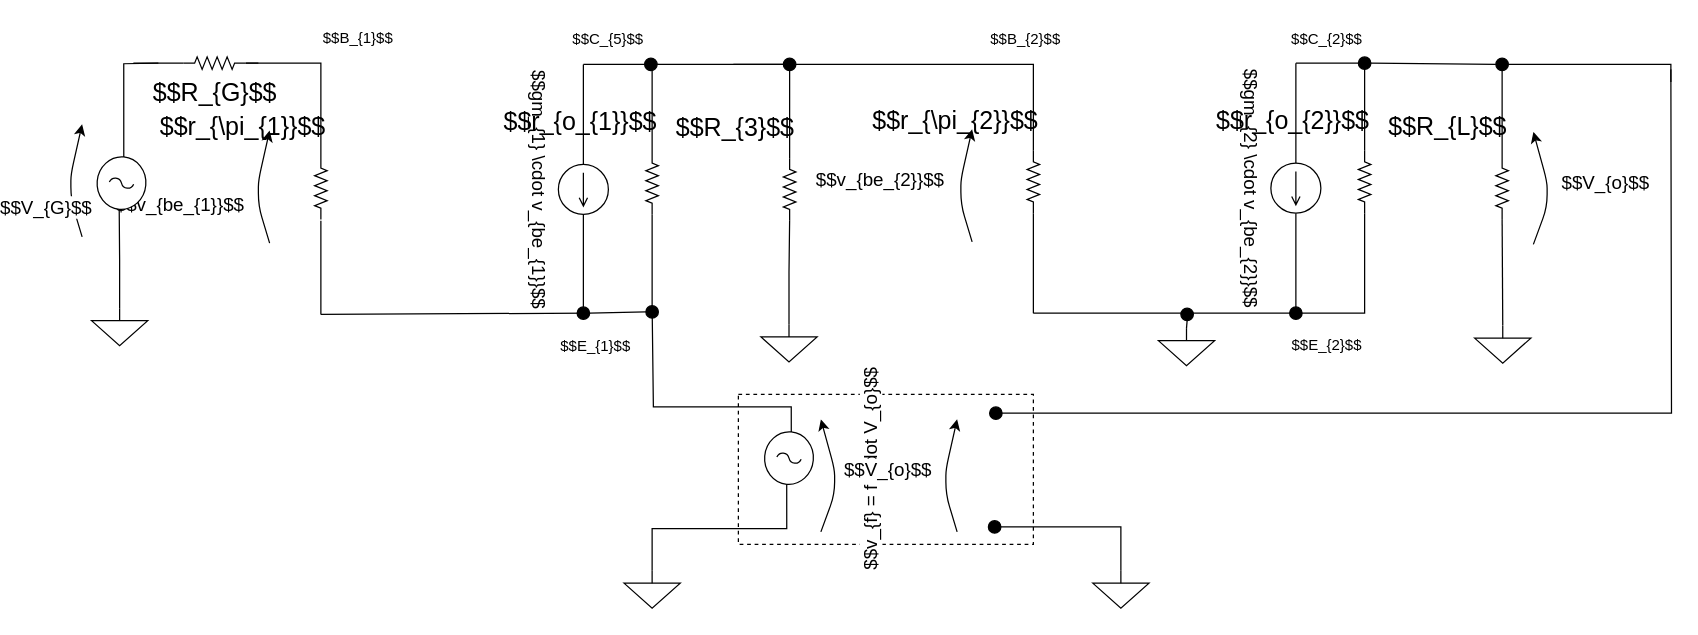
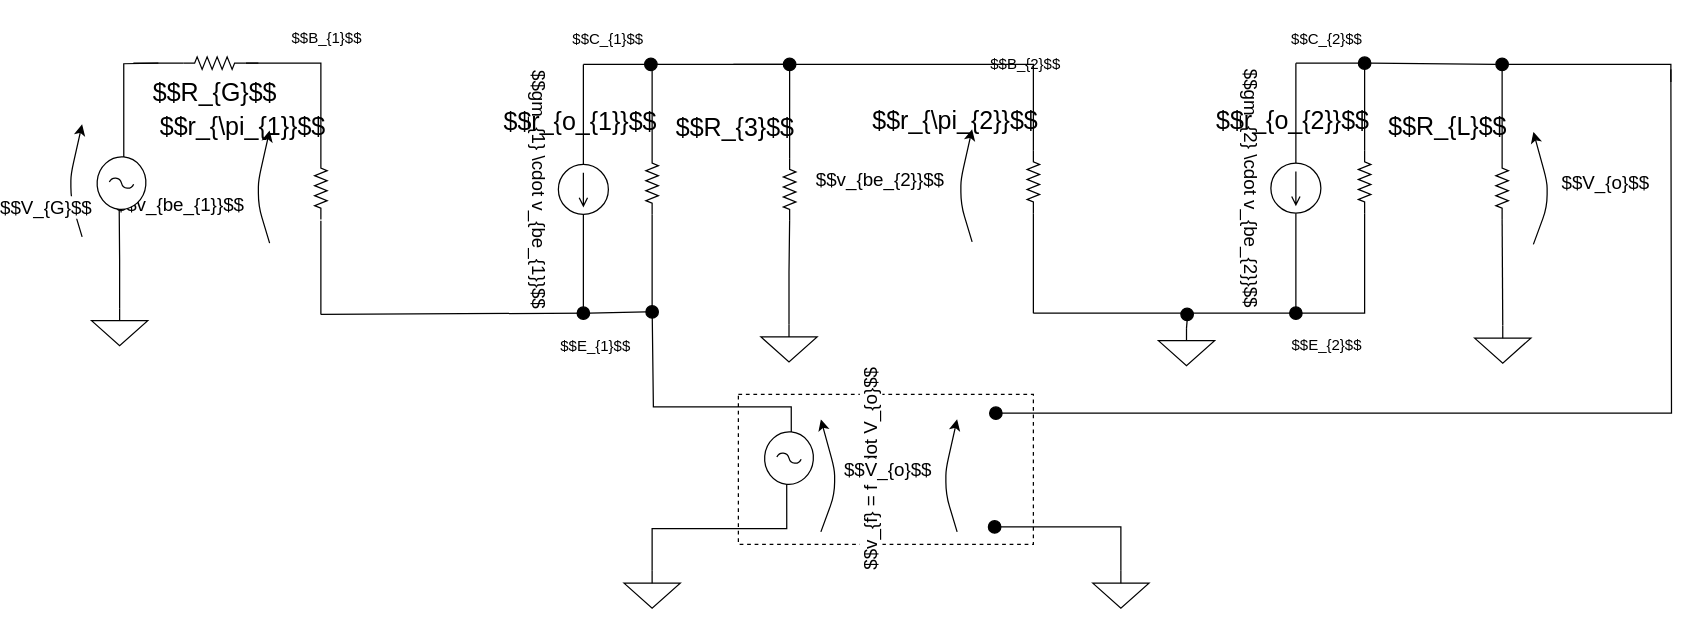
node "$$B_{1}$$": moved (358, 38) -> (327, 38)
node "$$C_{5}$$": label "$$C_{5}$$" -> "$$C_{1}$$"
node "$$B_{2}$$": moved (1026, 39) -> (1026, 64)
